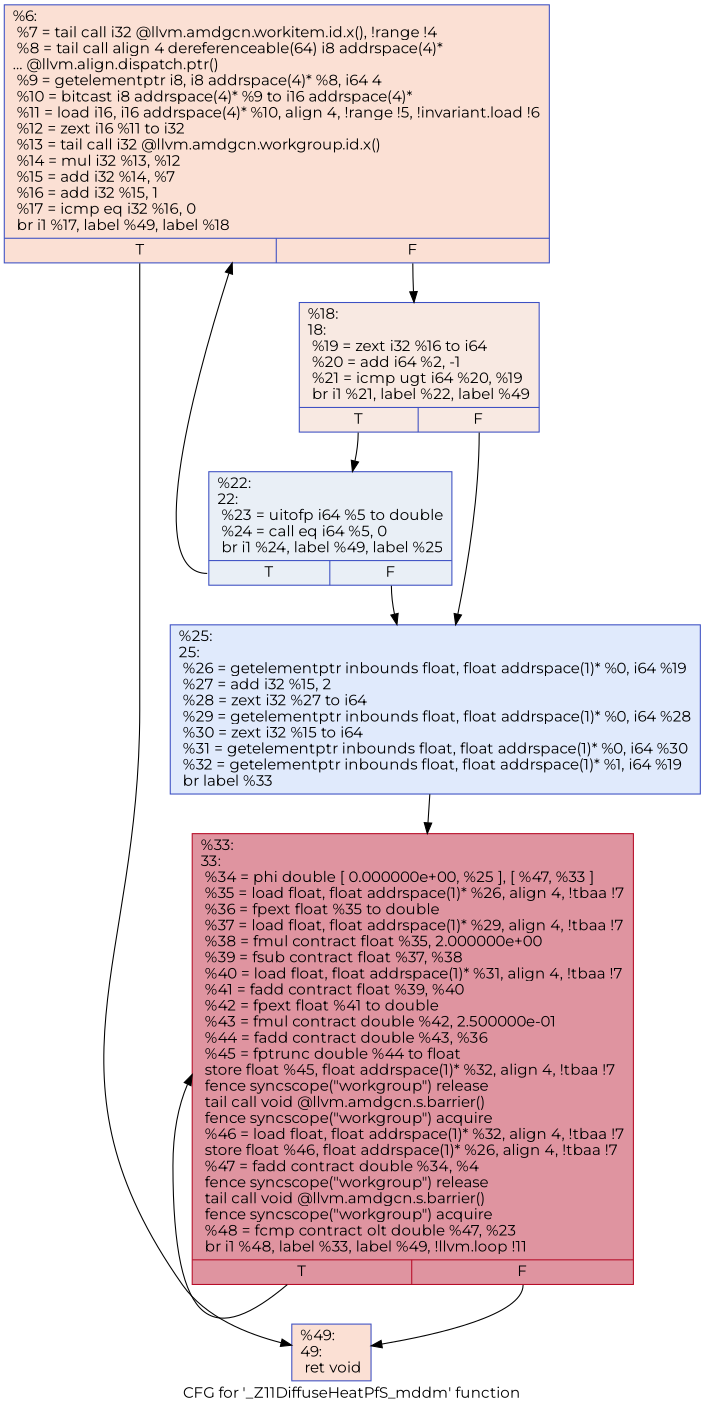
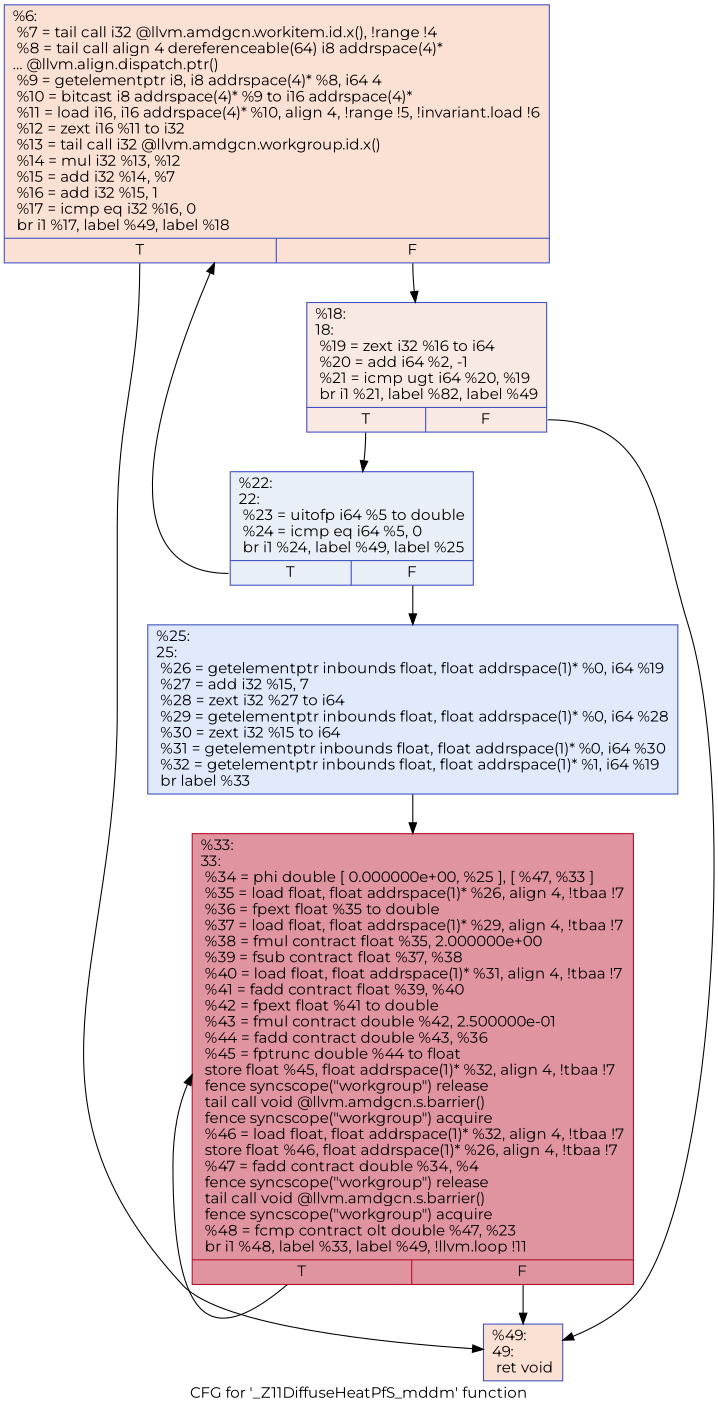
node "%18:": text "br i1 %21, label %22, label %49" -> "br i1 %21, label %82, label %49"
edge "%18:" -> "%25:": now "%18:" -> "%49:"
node "%22:": text "%24 = call eq i64 %5, 0" -> "%24 = icmp eq i64 %5, 0"
node "%25:": text "%27 = add i32 %15, 2" -> "%27 = add i32 %15, 7"
